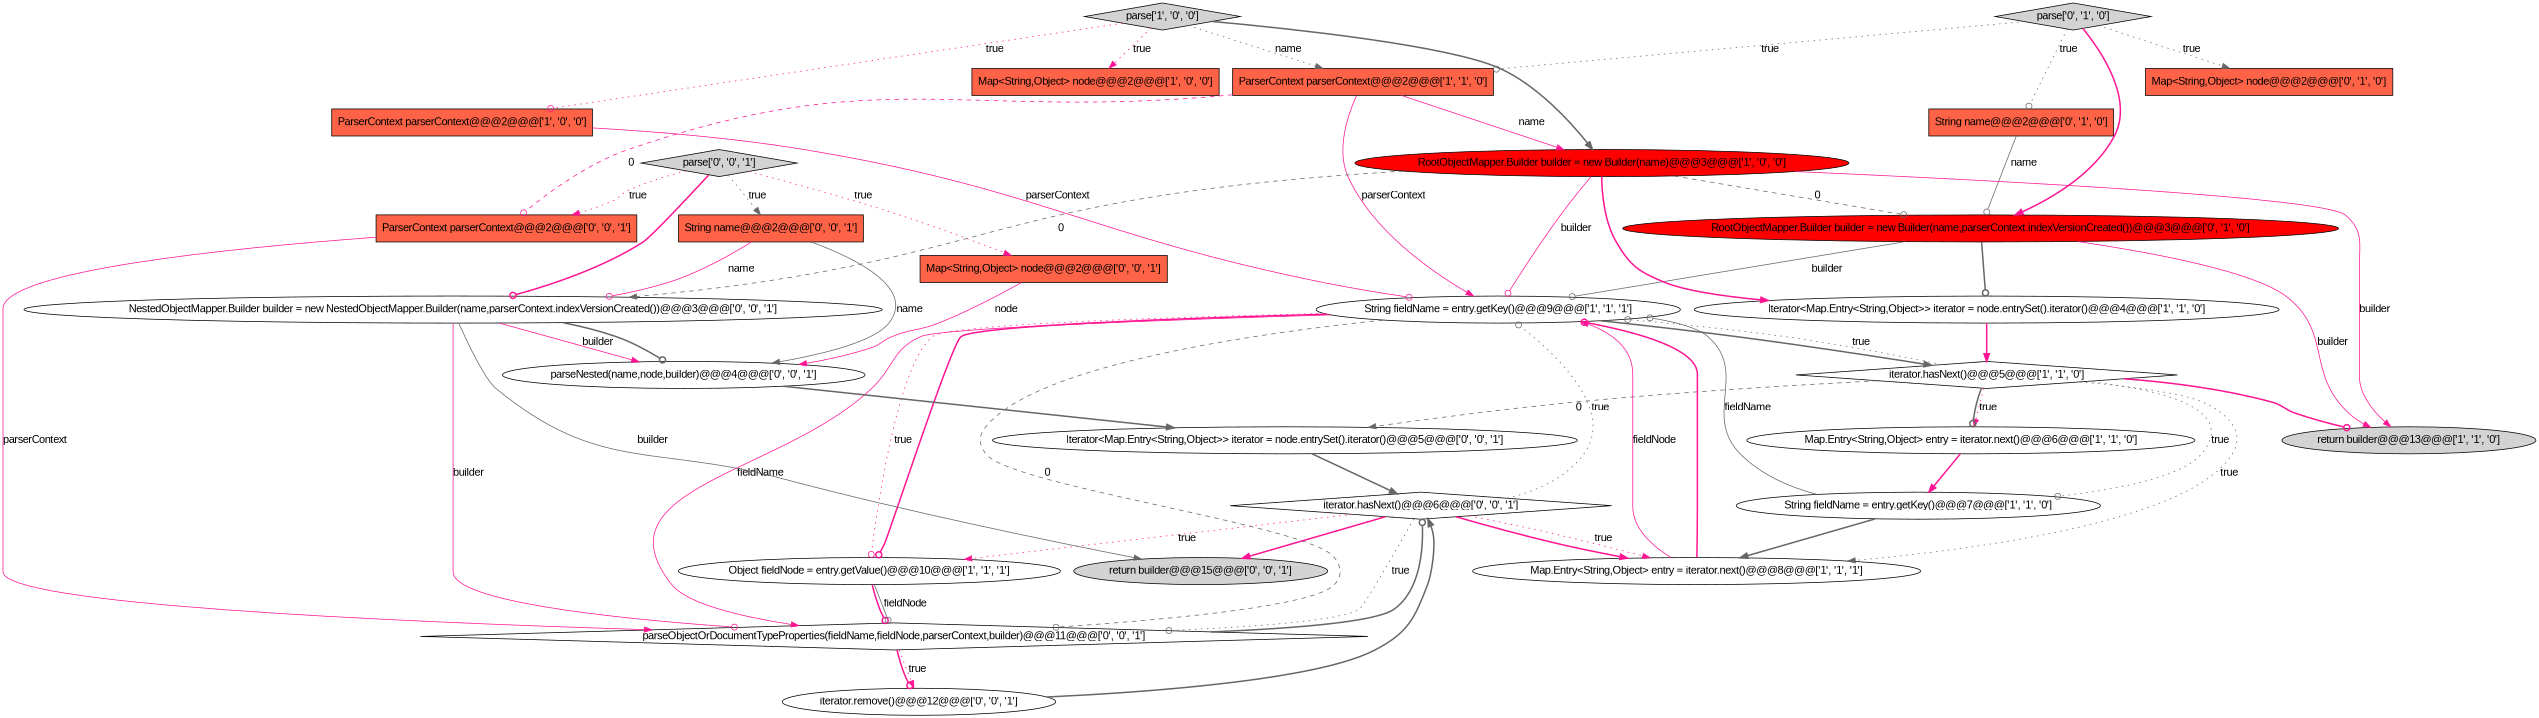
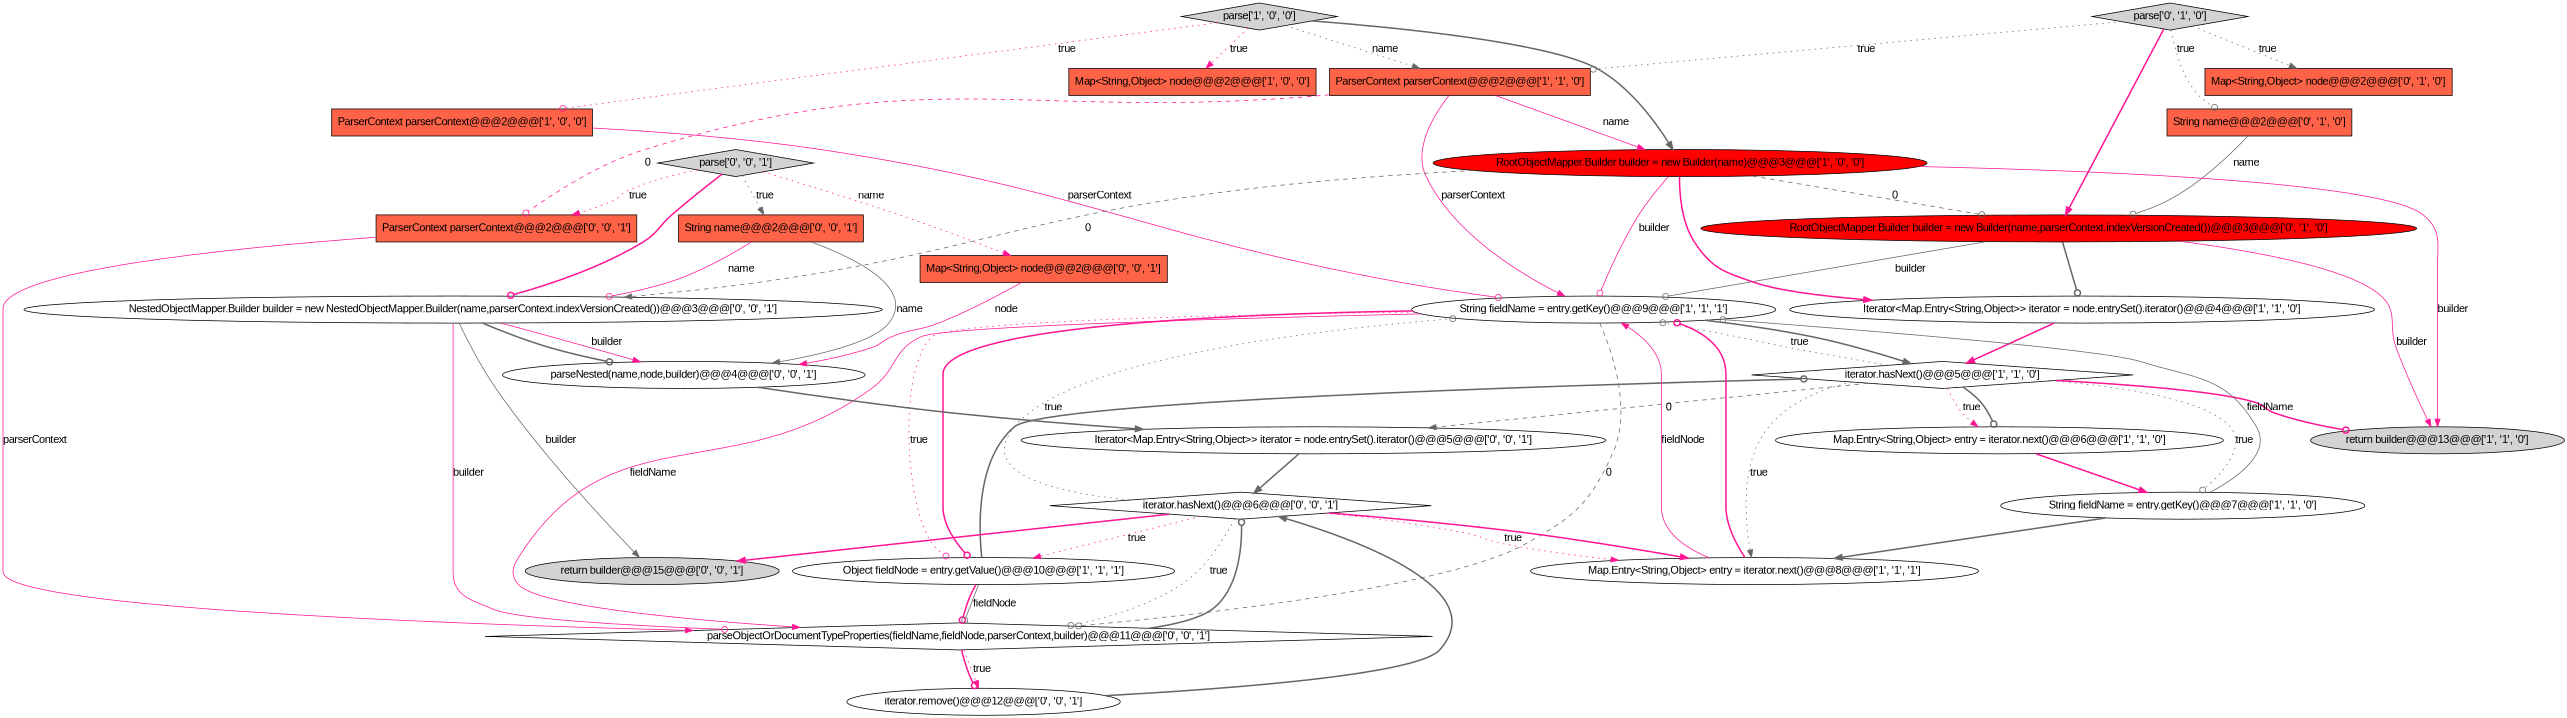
edge "parse['0', '0', '1']" -> "Map<String,Object> node@@@2@@@['0', '0', '1']": label "true" -> "name"
edge "Object fieldNode = entry.getValue()@@@10@@@['1', '1', '1']" -> "iterator.hasNext()@@@5@@@['1', '1', '0']": added
